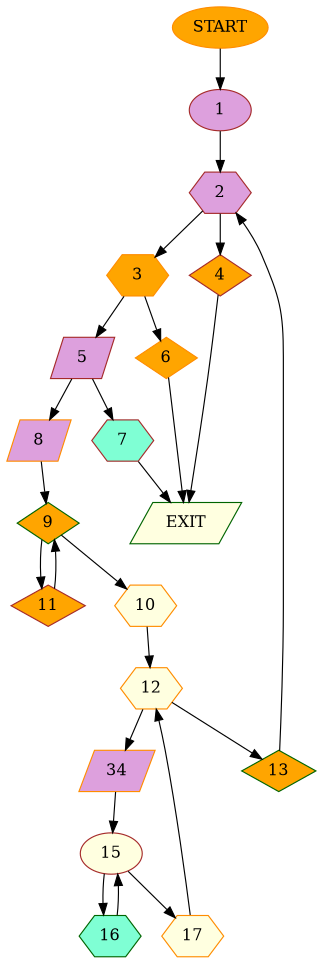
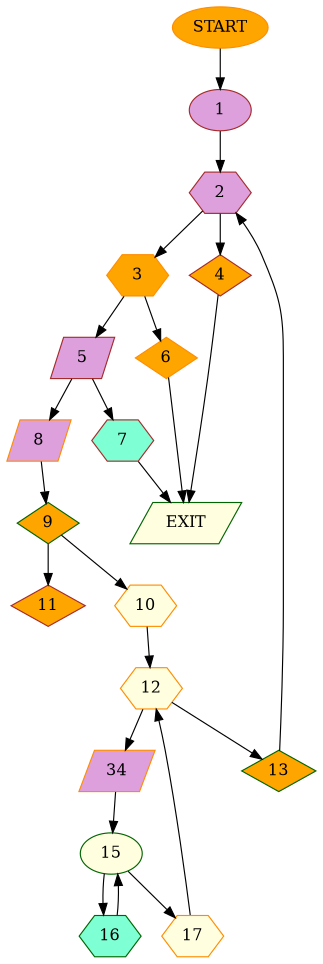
edge "11" -> "9": removed
node "15": color brown -> darkgreen
